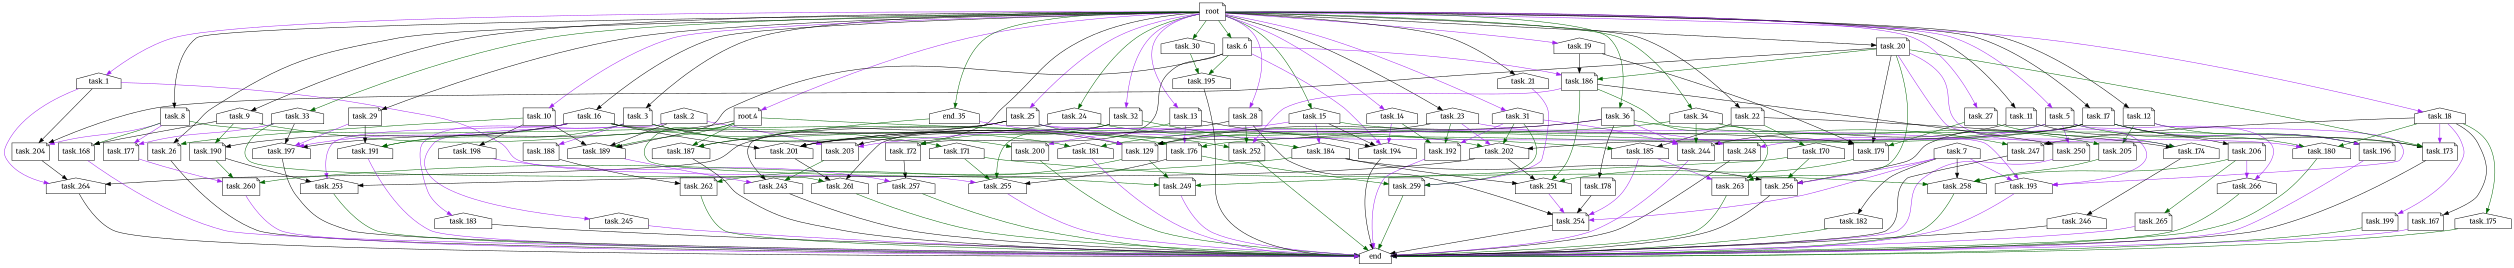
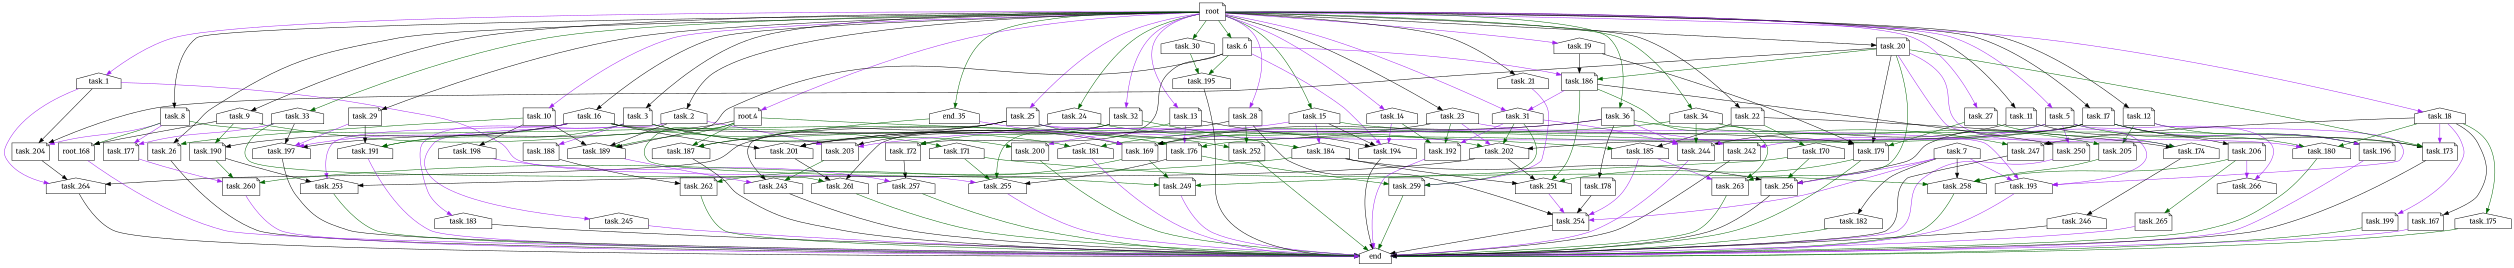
edge "task_186" -> "task_252": now "task_186" -> "task_31"
edge "root" -> "task_201": now "root" -> "task_2"
node "task_168": label "task_168" -> "root_168"
node "task_129": label "task_129" -> "task_169"
node "task_248": label "task_248" -> "task_242"
edge "task_266" -> "end": now "task_179" -> "end"
